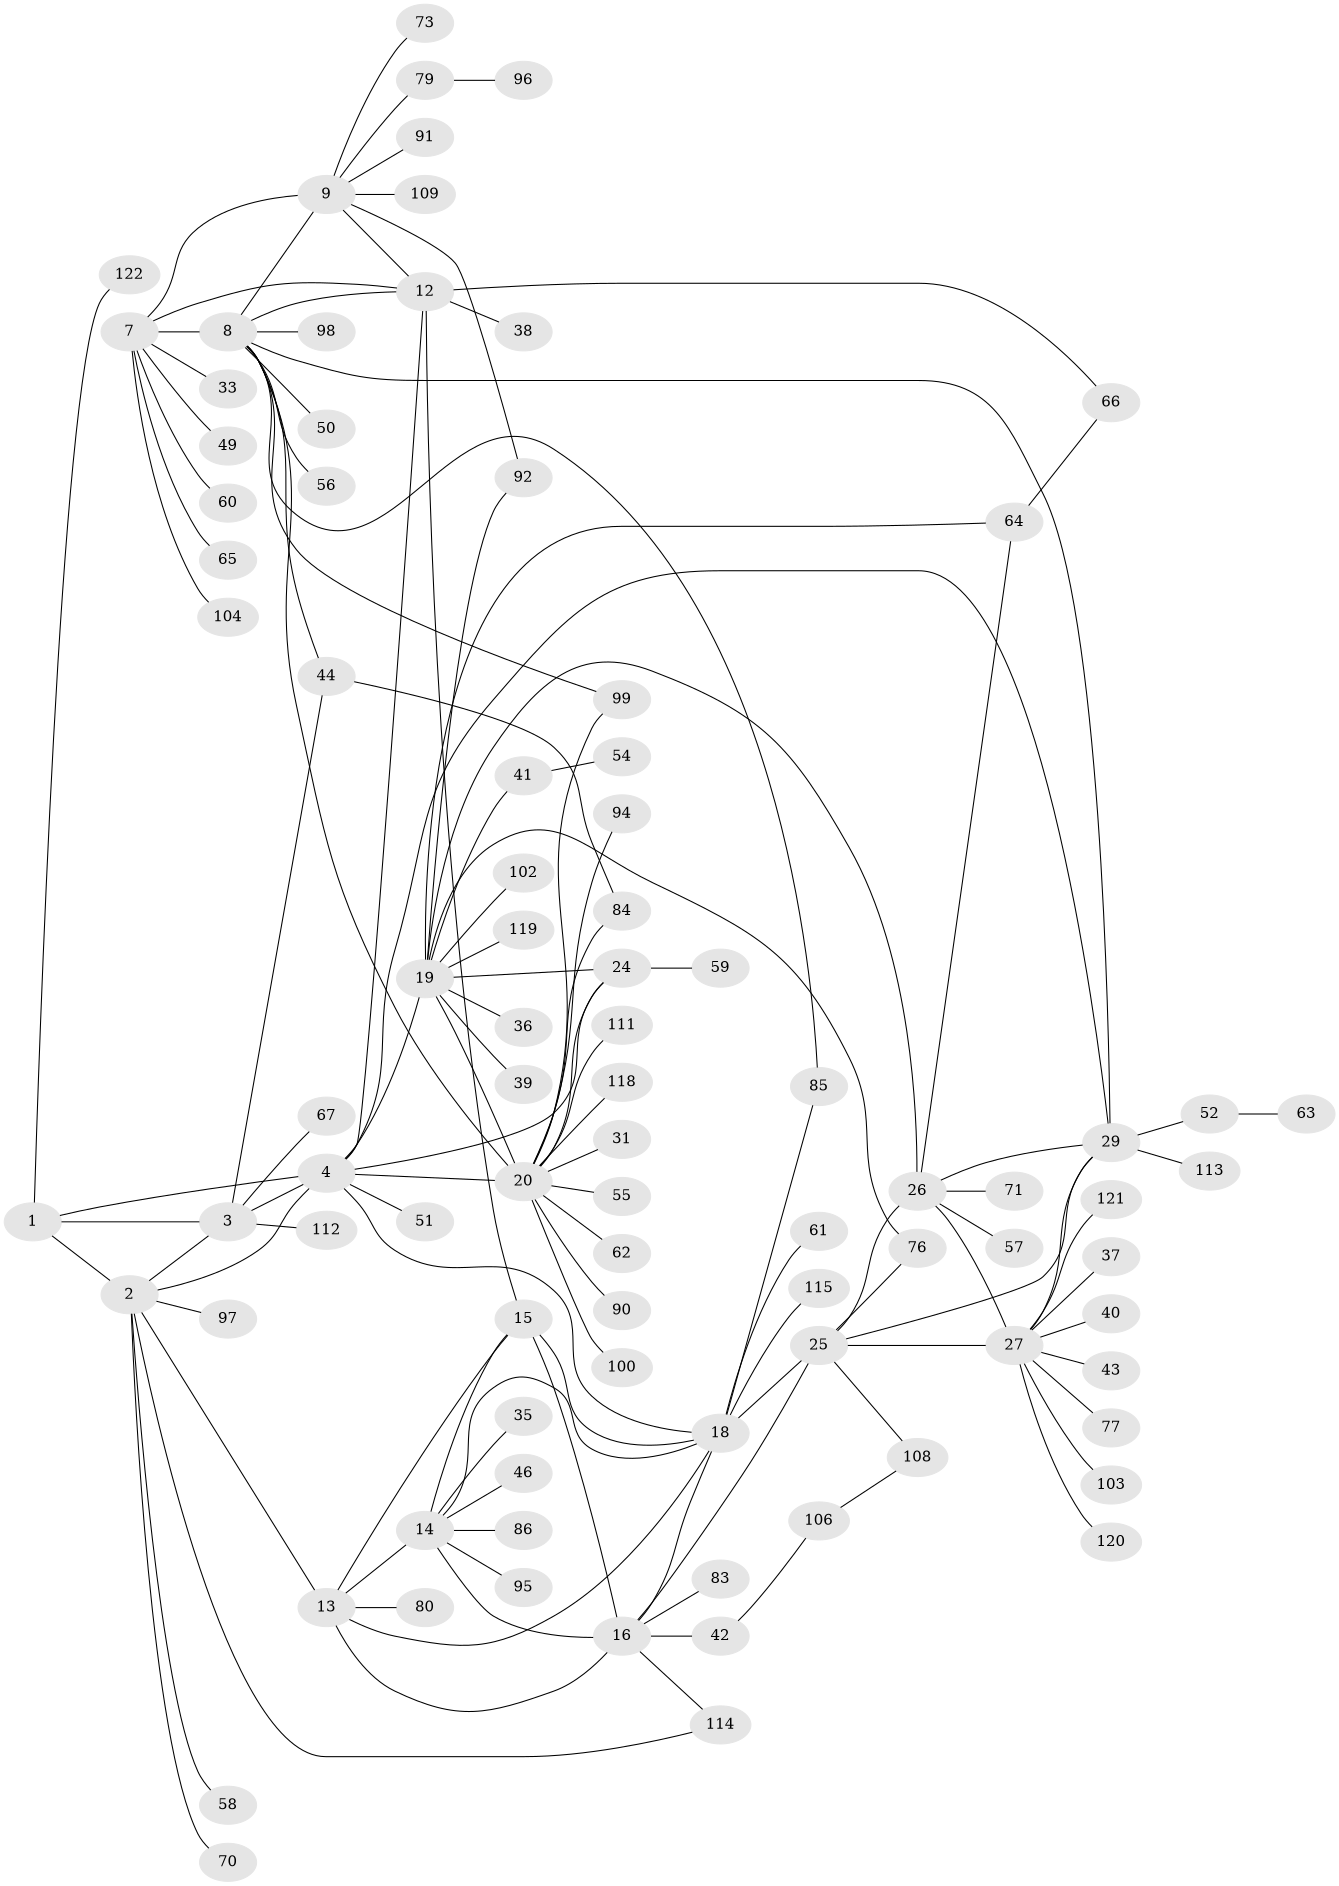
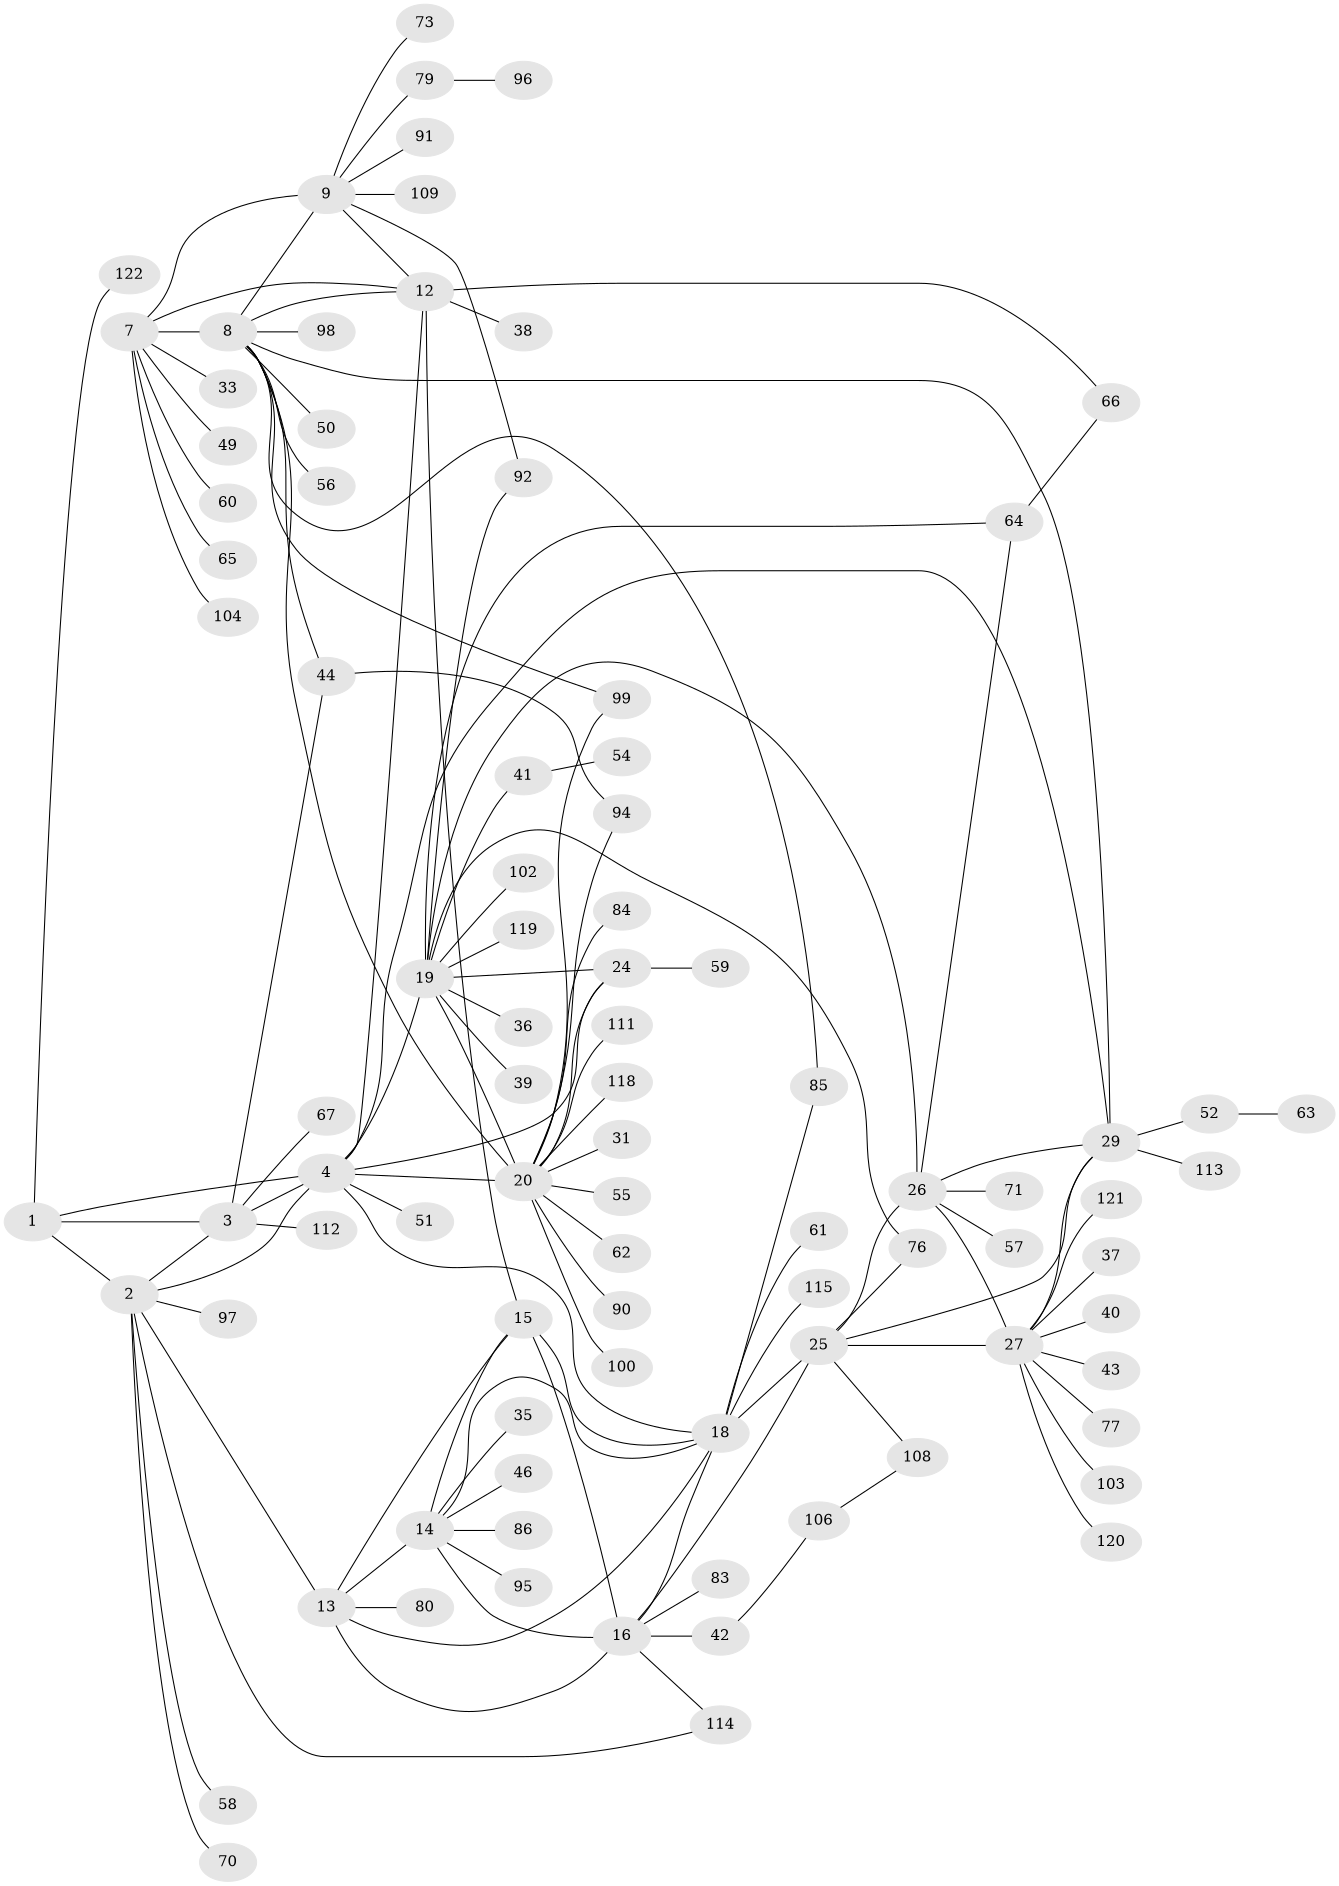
edge "44" -- "84": now "44" -- "94"
